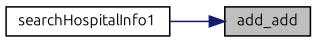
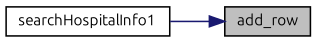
node "add_add": label "add_add" -> "add_row"
